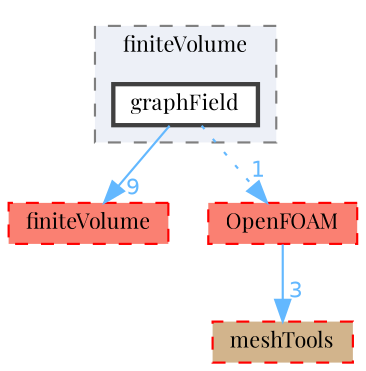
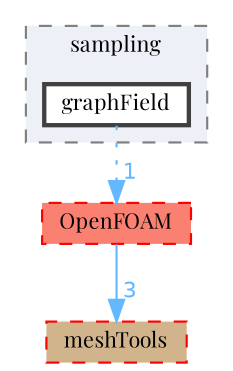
cluster "finiteVolume": label "finiteVolume" -> "sampling"
node "finiteVolume": removed
